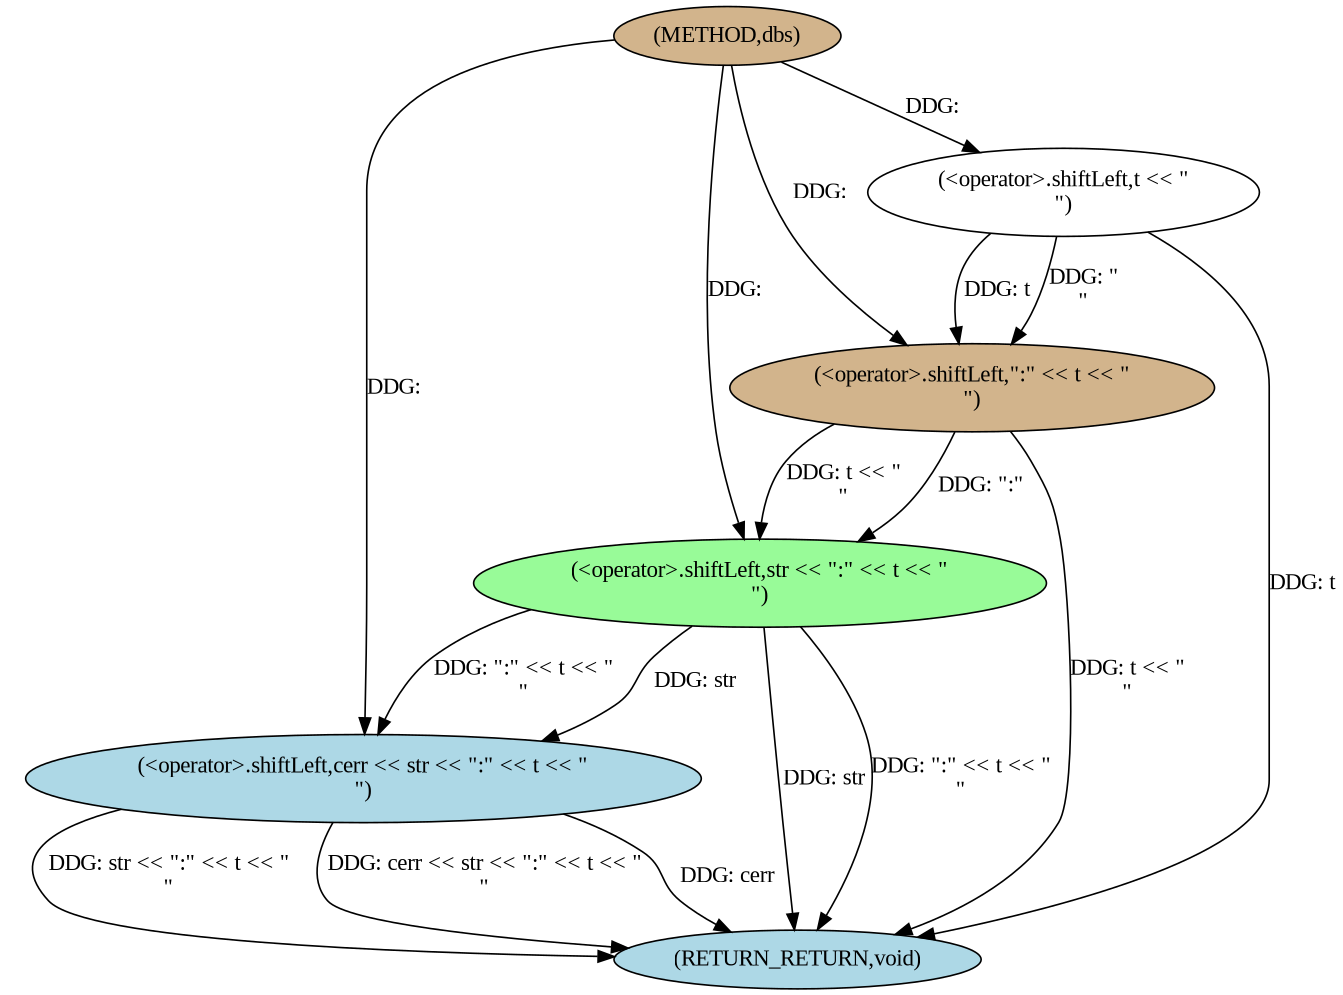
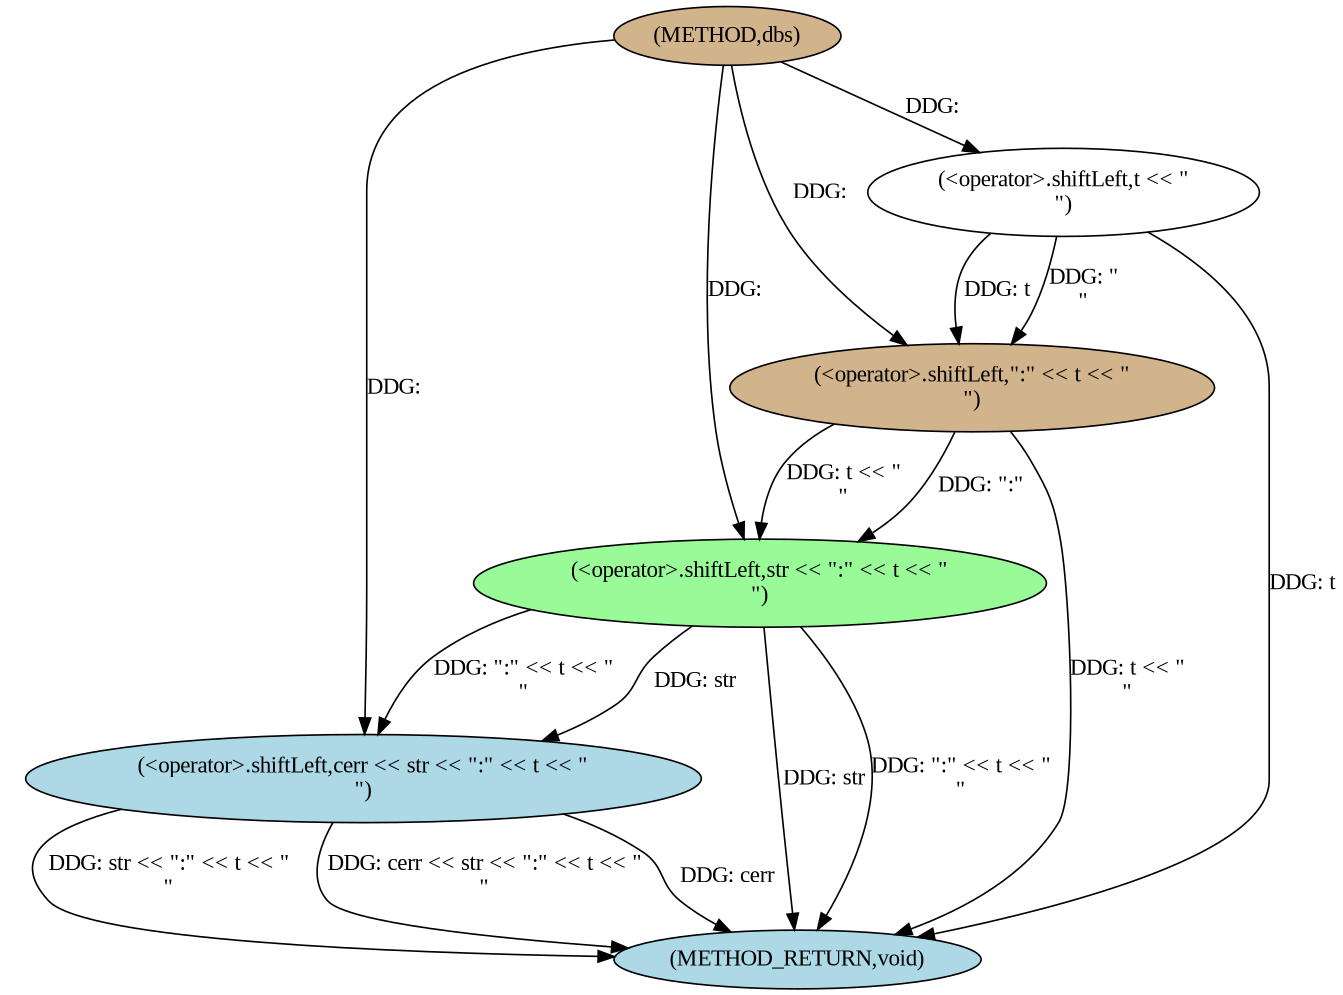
node "(RETURN_RETURN,void)": label "(RETURN_RETURN,void)" -> "(METHOD_RETURN,void)"
